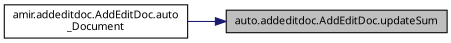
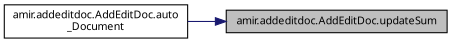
node "auto.addeditdoc.AddEditDoc.updateSum": label "auto.addeditdoc.AddEditDoc.updateSum" -> "amir.addeditdoc.AddEditDoc.updateSum"
